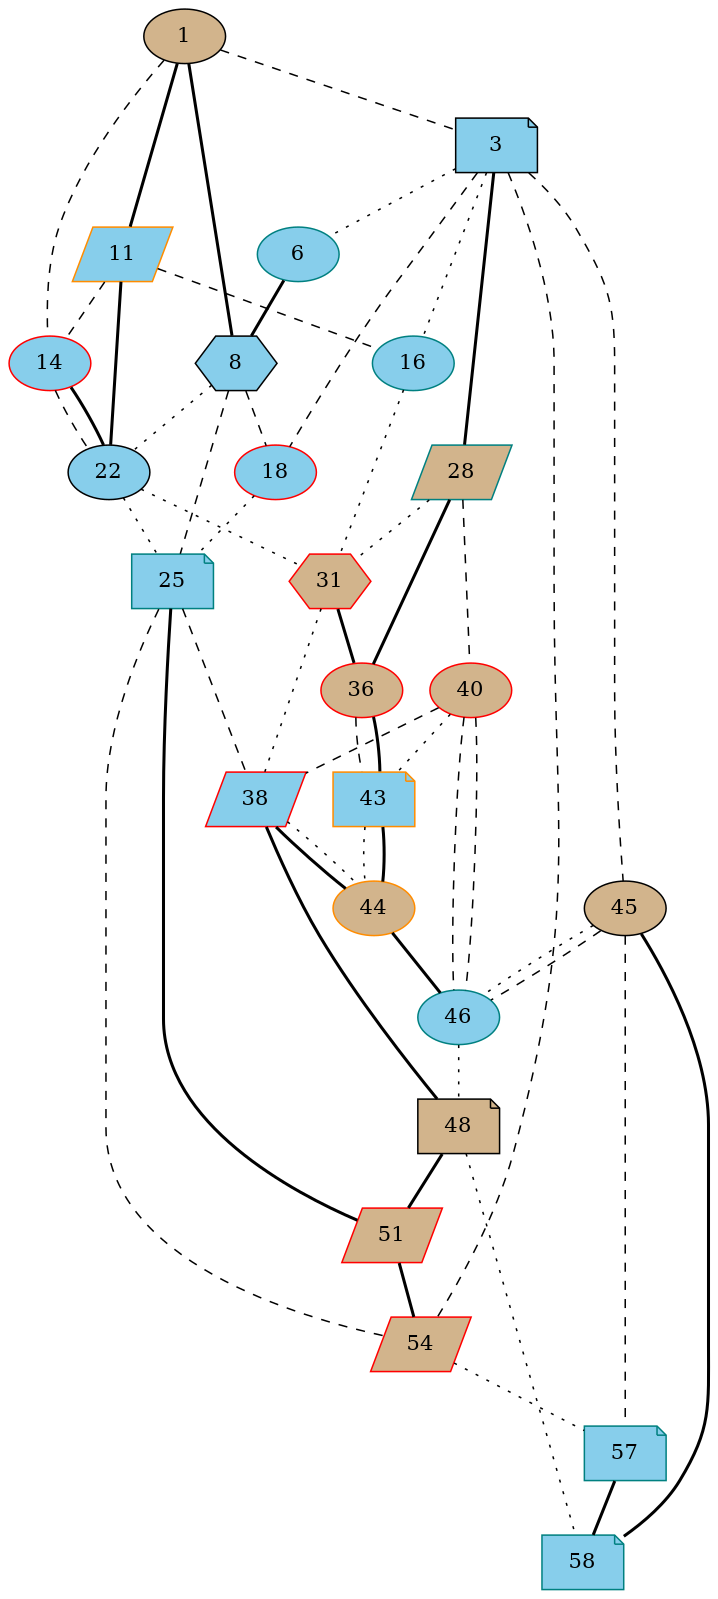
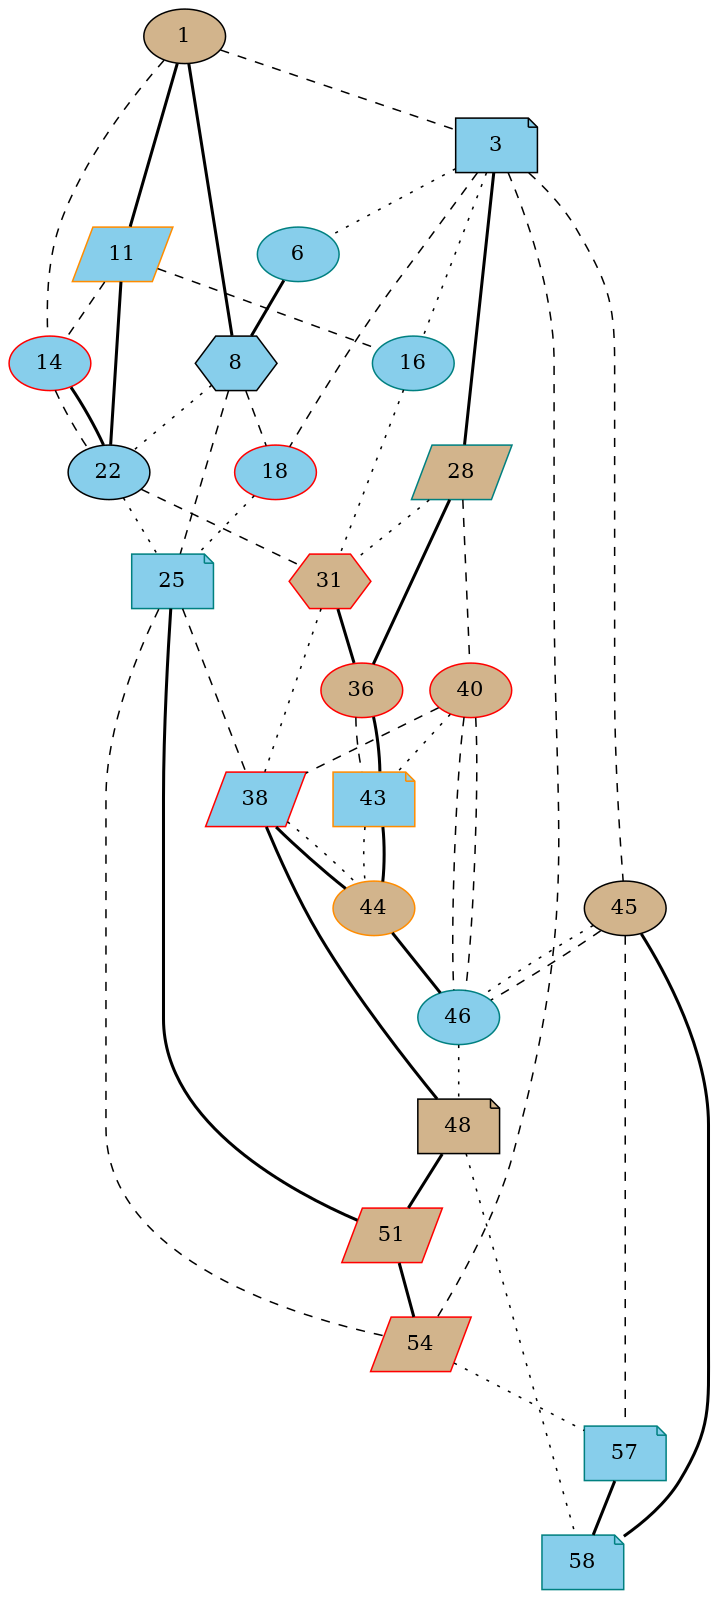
edge "22" -- "31": style dotted -> dashed
